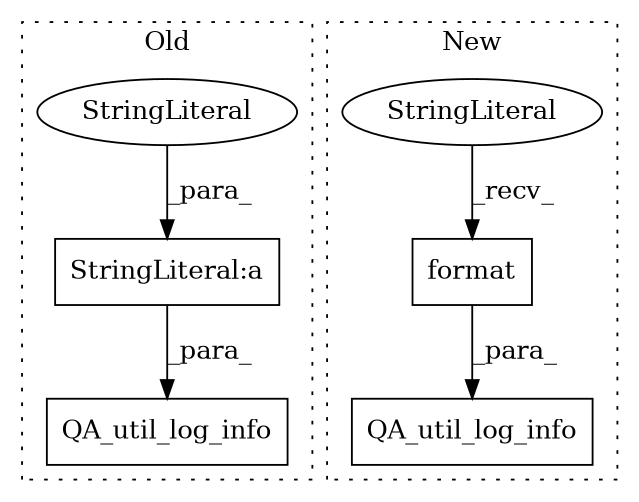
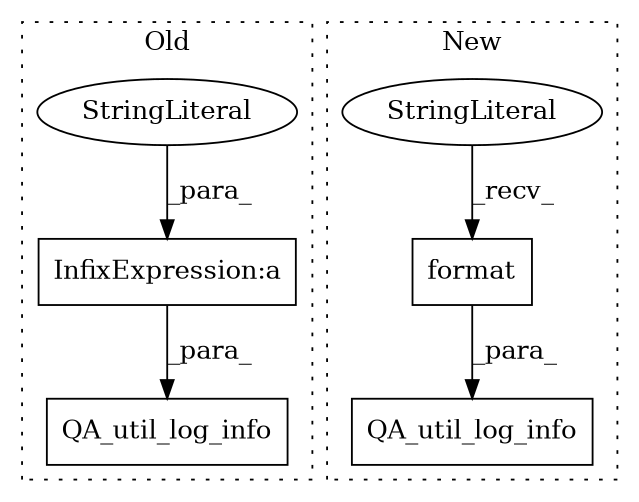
node "StringLiteral:a": label "StringLiteral:a" -> "InfixExpression:a"
